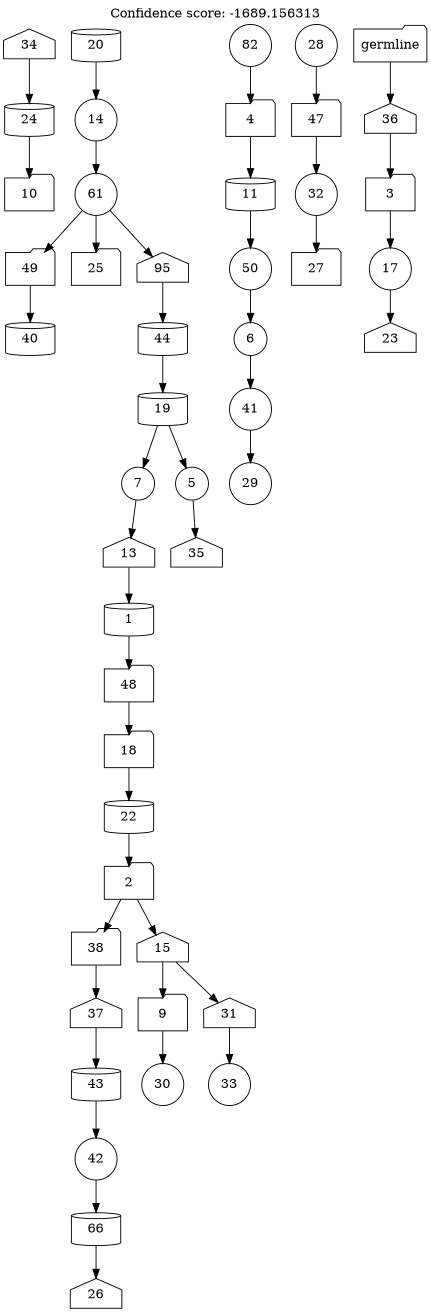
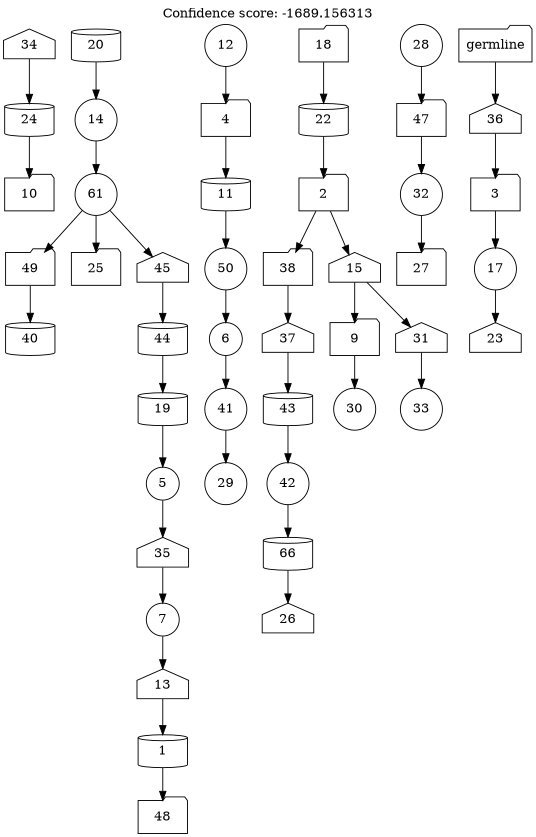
node "82": label "82" -> "12"
node "95": label "95" -> "45"
edge "19" -> "7": now "35" -> "7"
edge "48" -> "18": removed
